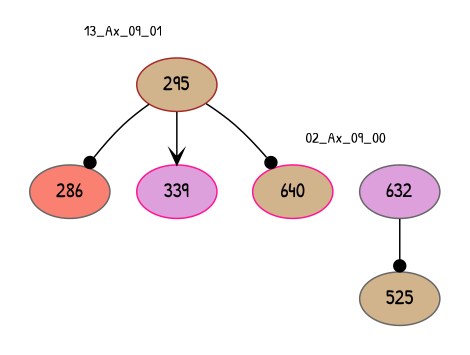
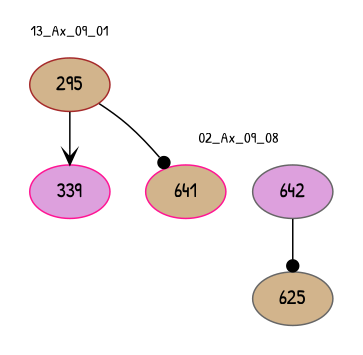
cluster "02_Ax_09_00": label "02_Ax_09_00" -> "02_Ax_09_08"
node "286": removed
node "640": label "640" -> "641"
node "632": label "632" -> "642"
node "525": label "525" -> "625"
